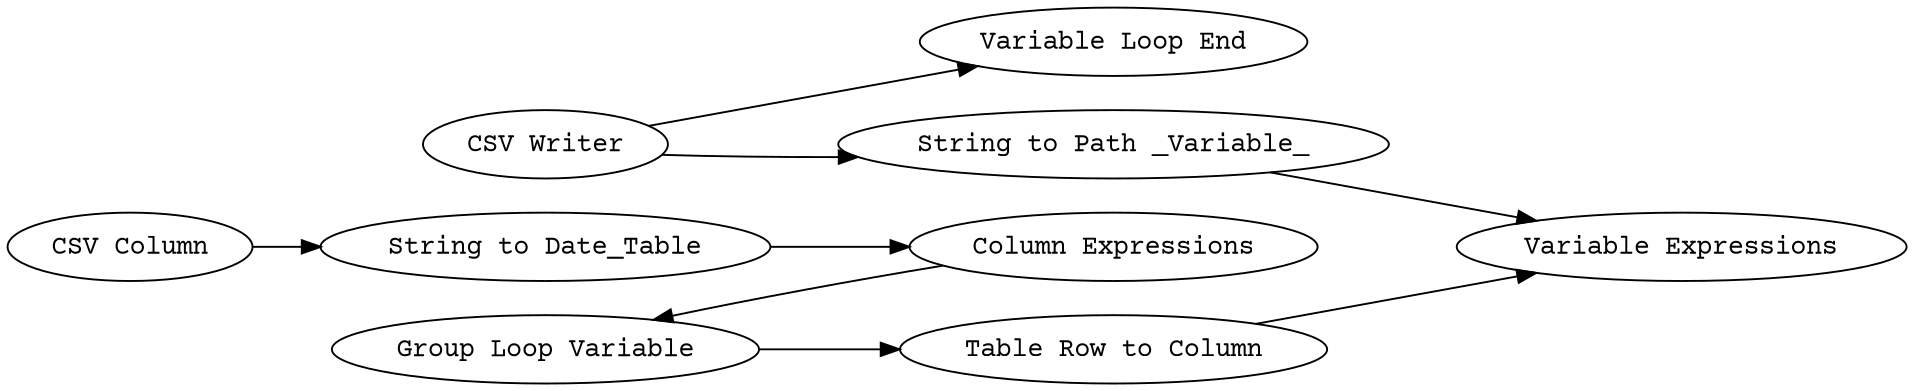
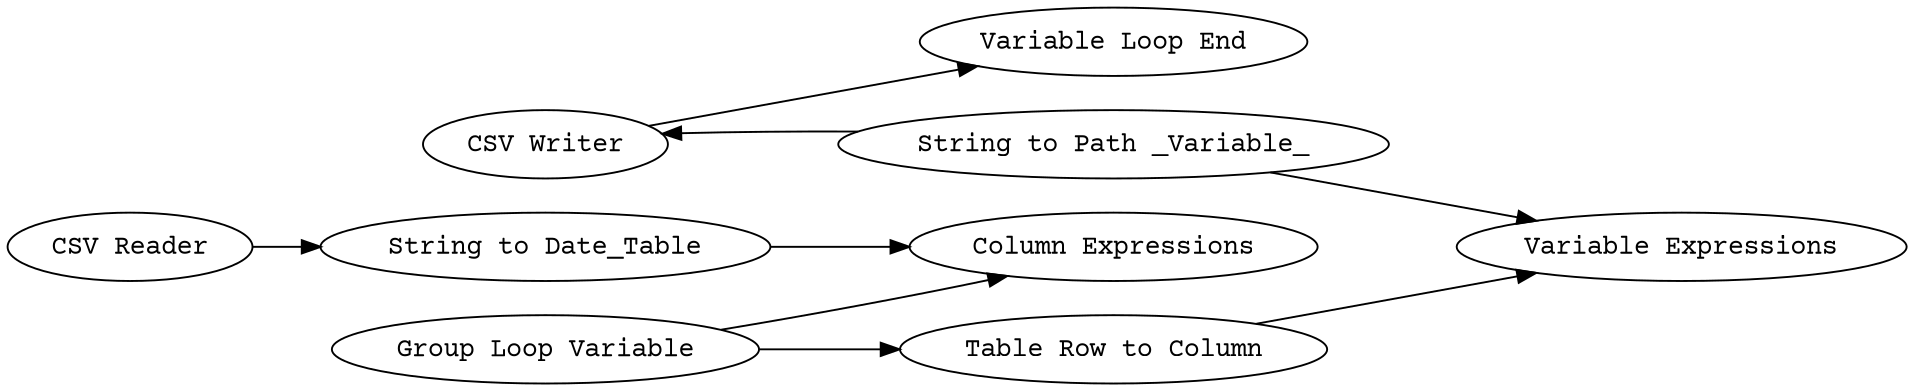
edge "CSV Writer" -> "String to Path _Variable_": reversed
node "CSV Column": label "CSV Column" -> "CSV Reader"
edge "Column Expressions" -> "Group Loop Variable": reversed
